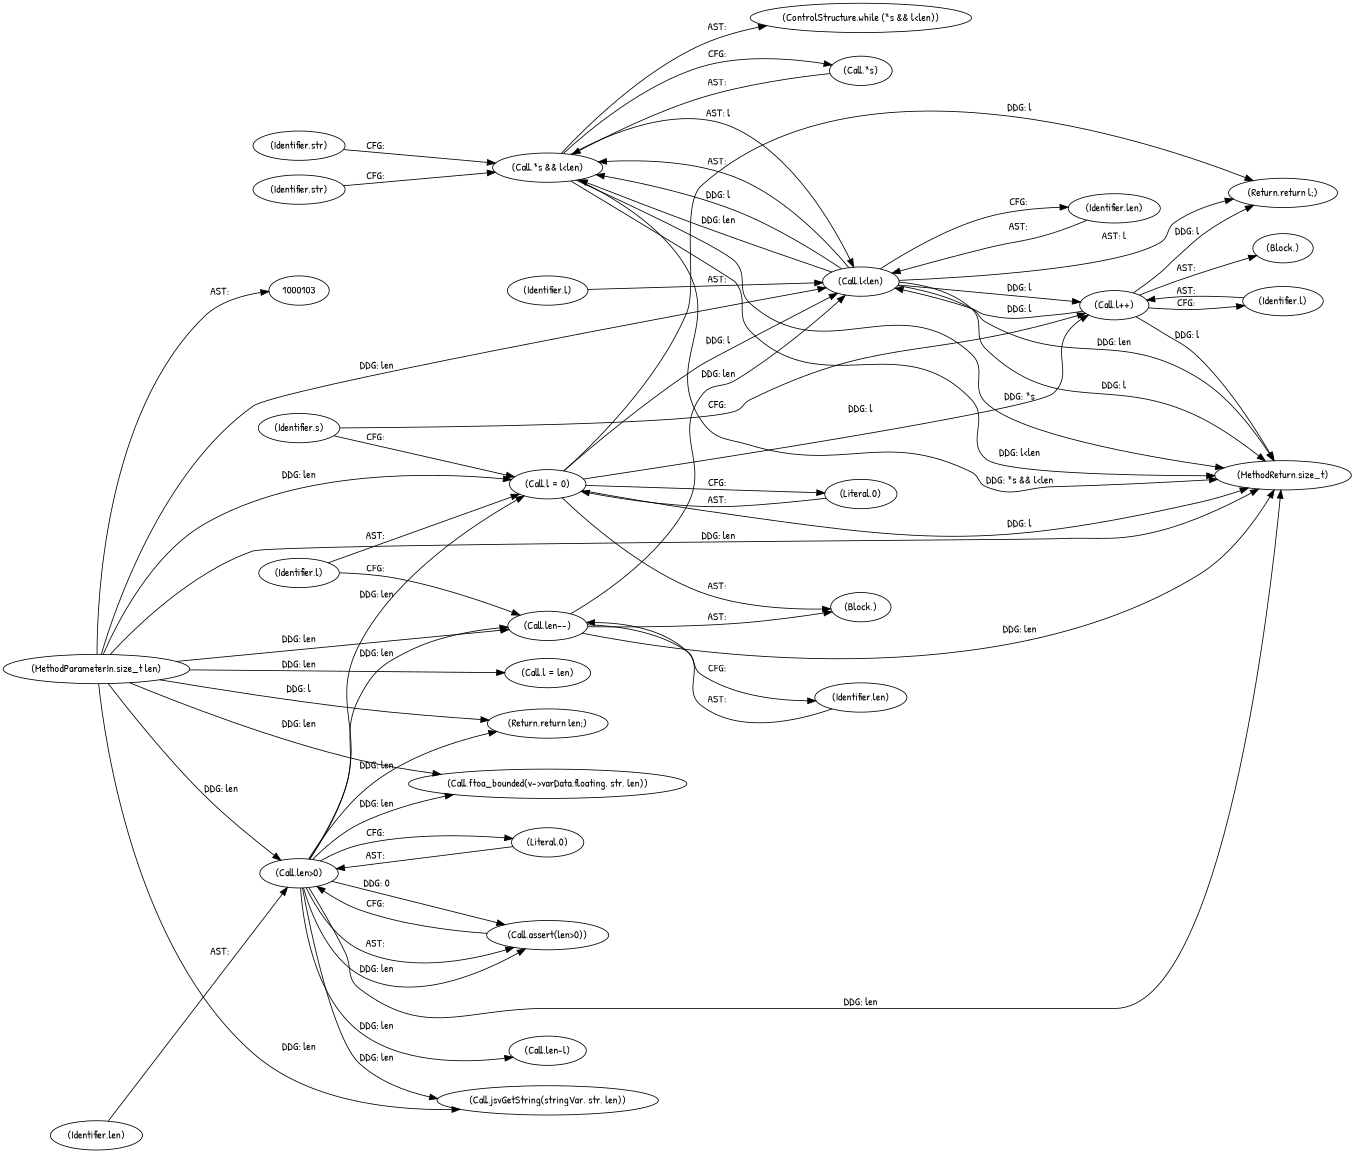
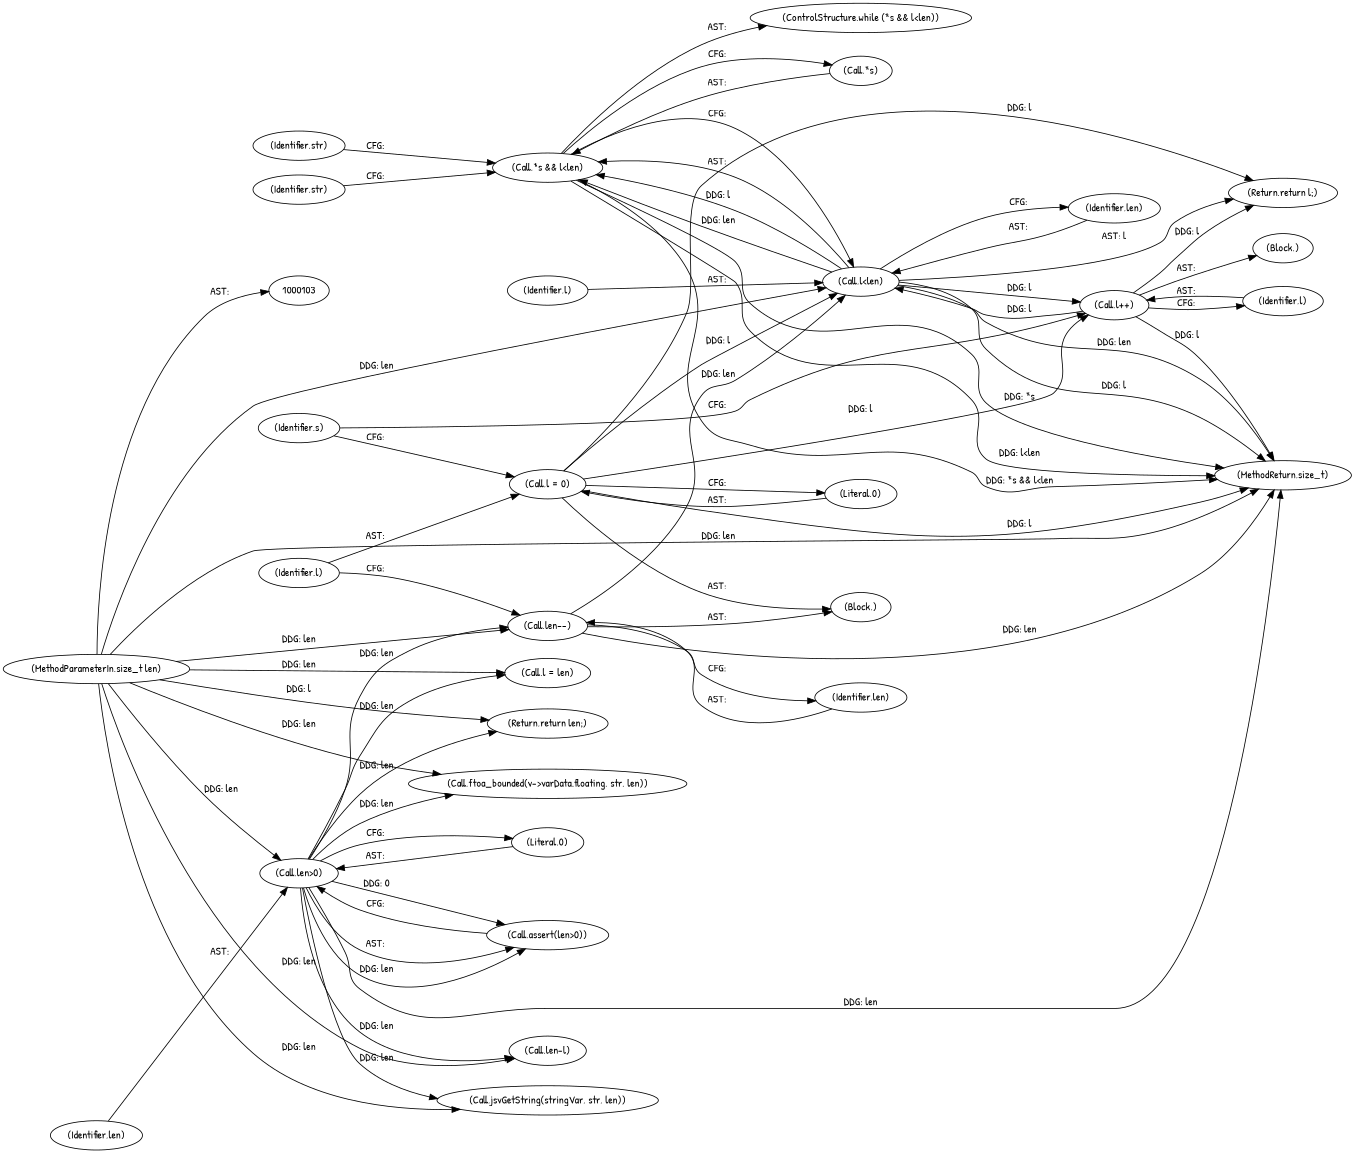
edge "(Call,*s && l<len)" -> "(Call,l<len)": label "AST: l" -> "CFG: "
edge "(MethodParameterIn,size_t len)" -> "(Call,l = 0)": now "(MethodParameterIn,size_t len)" -> "(Call,len-l)"
edge "(Call,len>0)" -> "(Call,l = 0)": now "(Call,len>0)" -> "(Call,l = len)"
